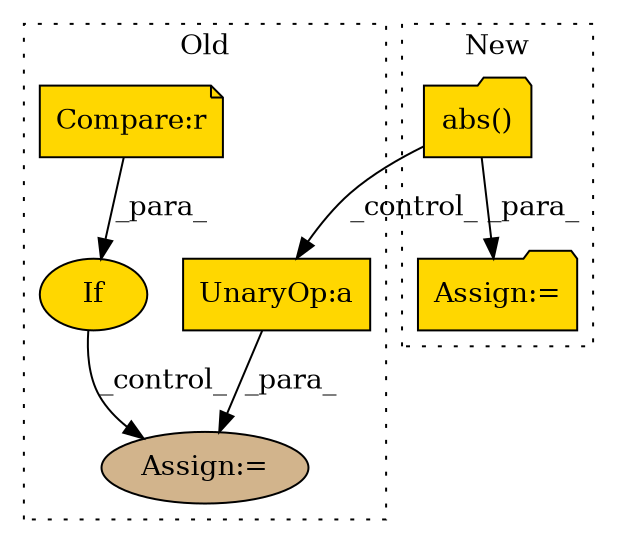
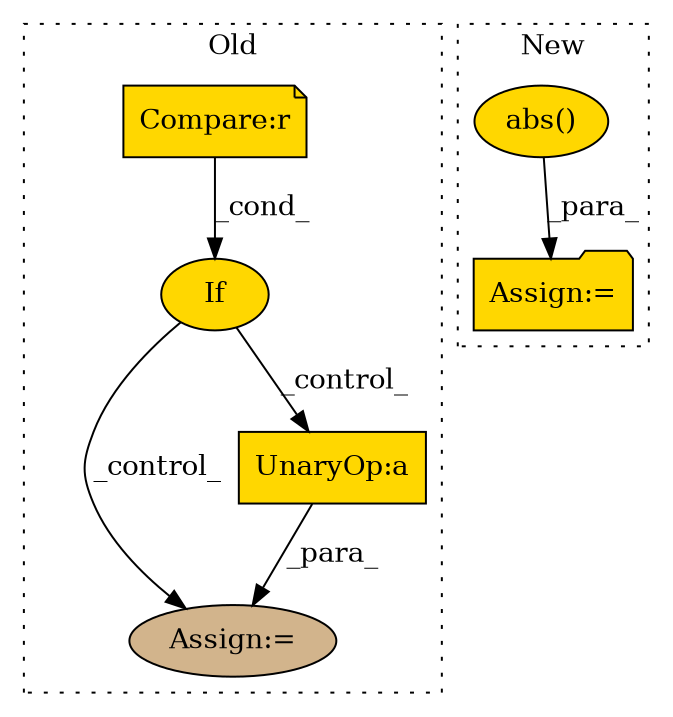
node "abs()": shape folder -> ellipse
edge "abs()" -> "UnaryOp:a": now "If" -> "UnaryOp:a"
edge "Compare:r" -> "If": label "_para_" -> "_cond_"
